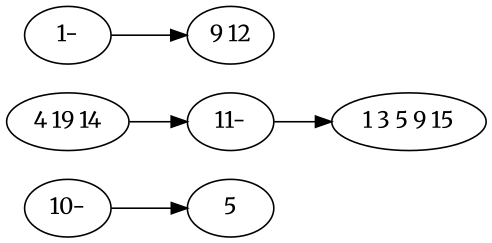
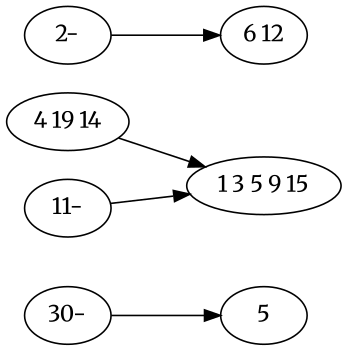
node "1-": label "1-" -> "2-"
node "9 12": label "9 12" -> "6 12"
edge "4 19 14" -> "11-": now "4 19 14" -> "1 3 5 9 15"
node "10-": label "10-" -> "30-"
